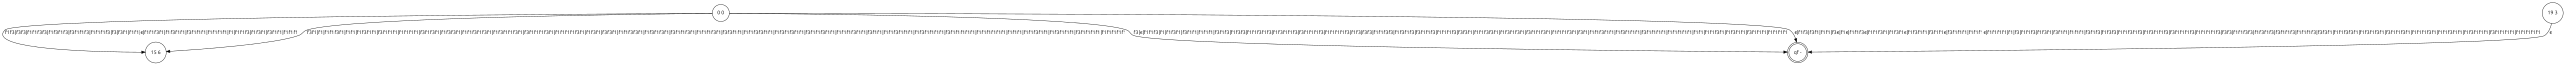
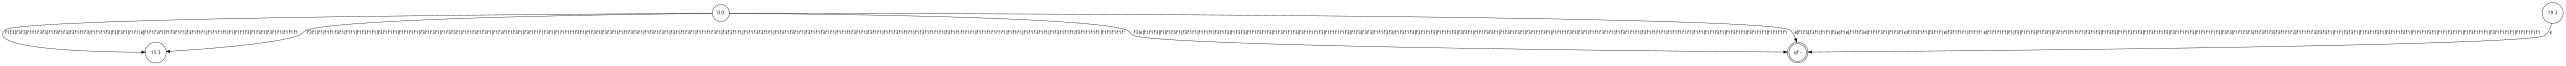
node "15 6": label "15 6" -> "15 3"
